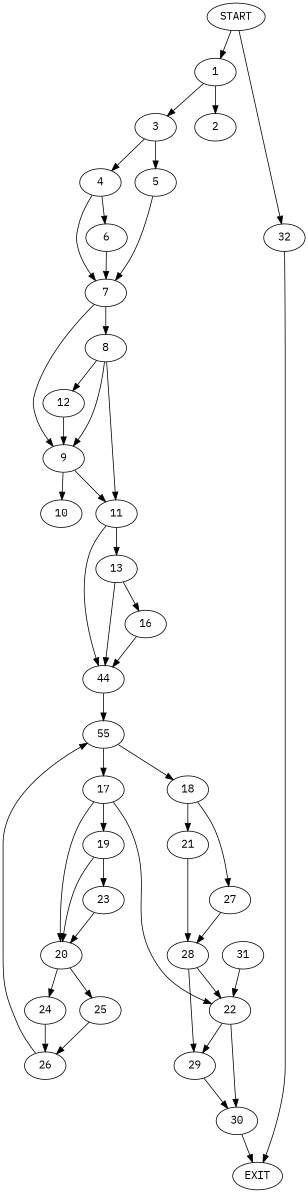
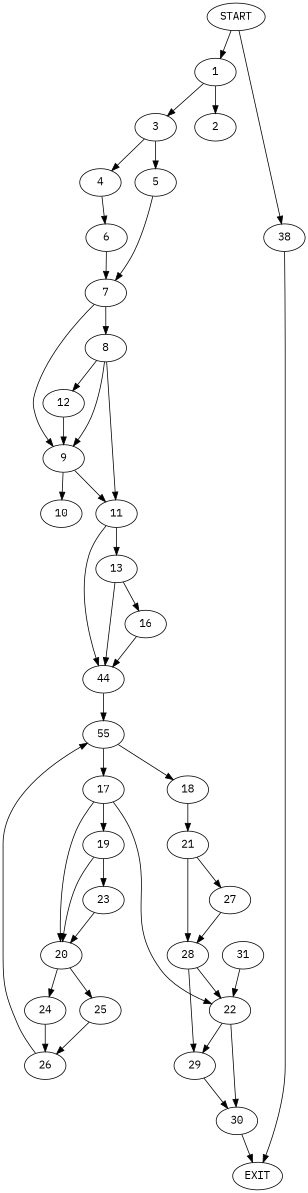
edge "4" -> "7": removed
node "32": label "32" -> "38"
edge "18" -> "27": now "21" -> "27"
